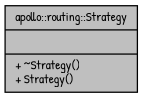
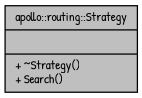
node "apollo::routing::Strategy": text "+ Strategy()" -> "+ Search()"
